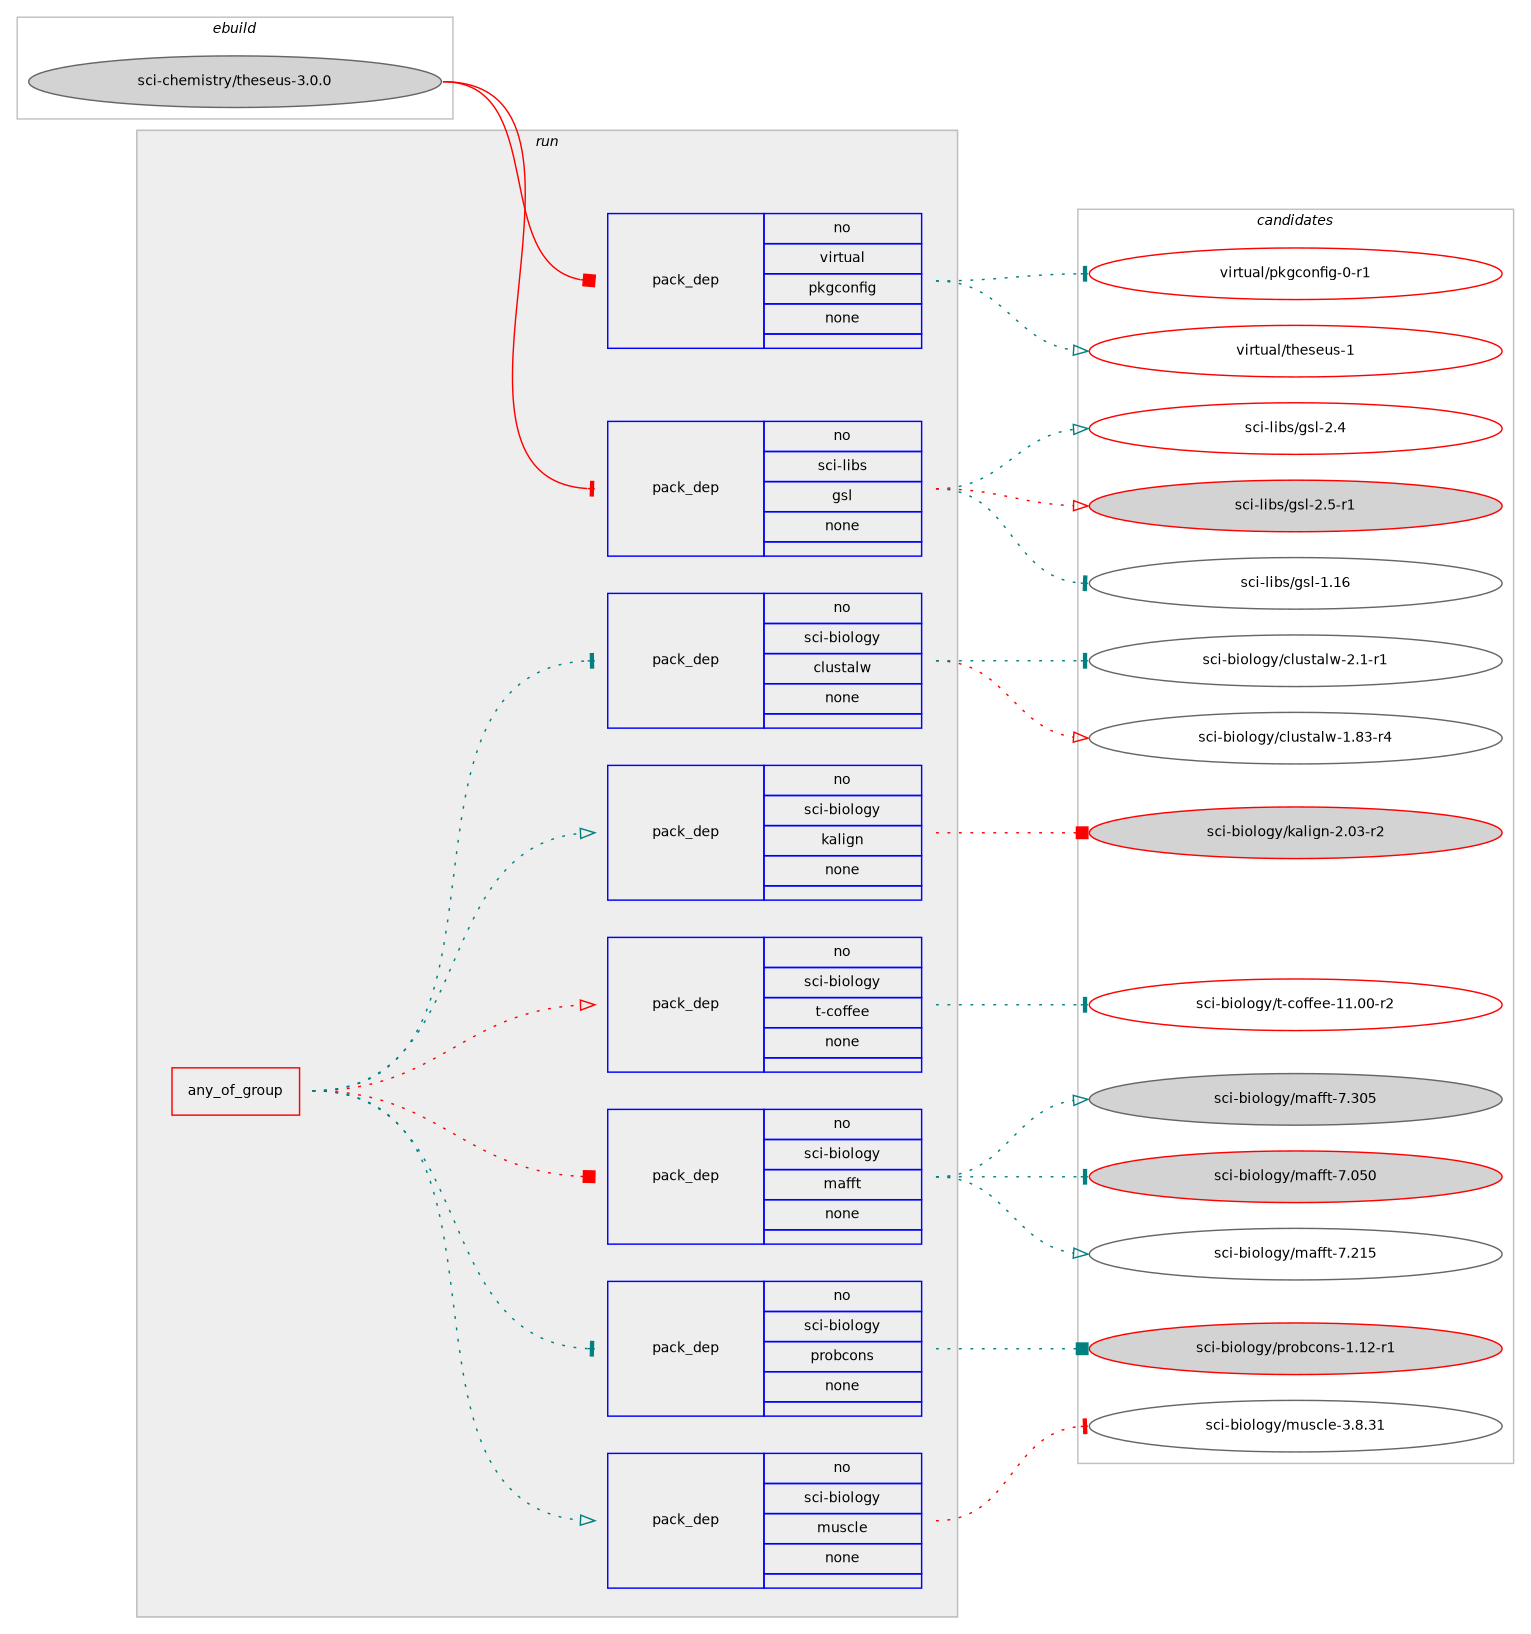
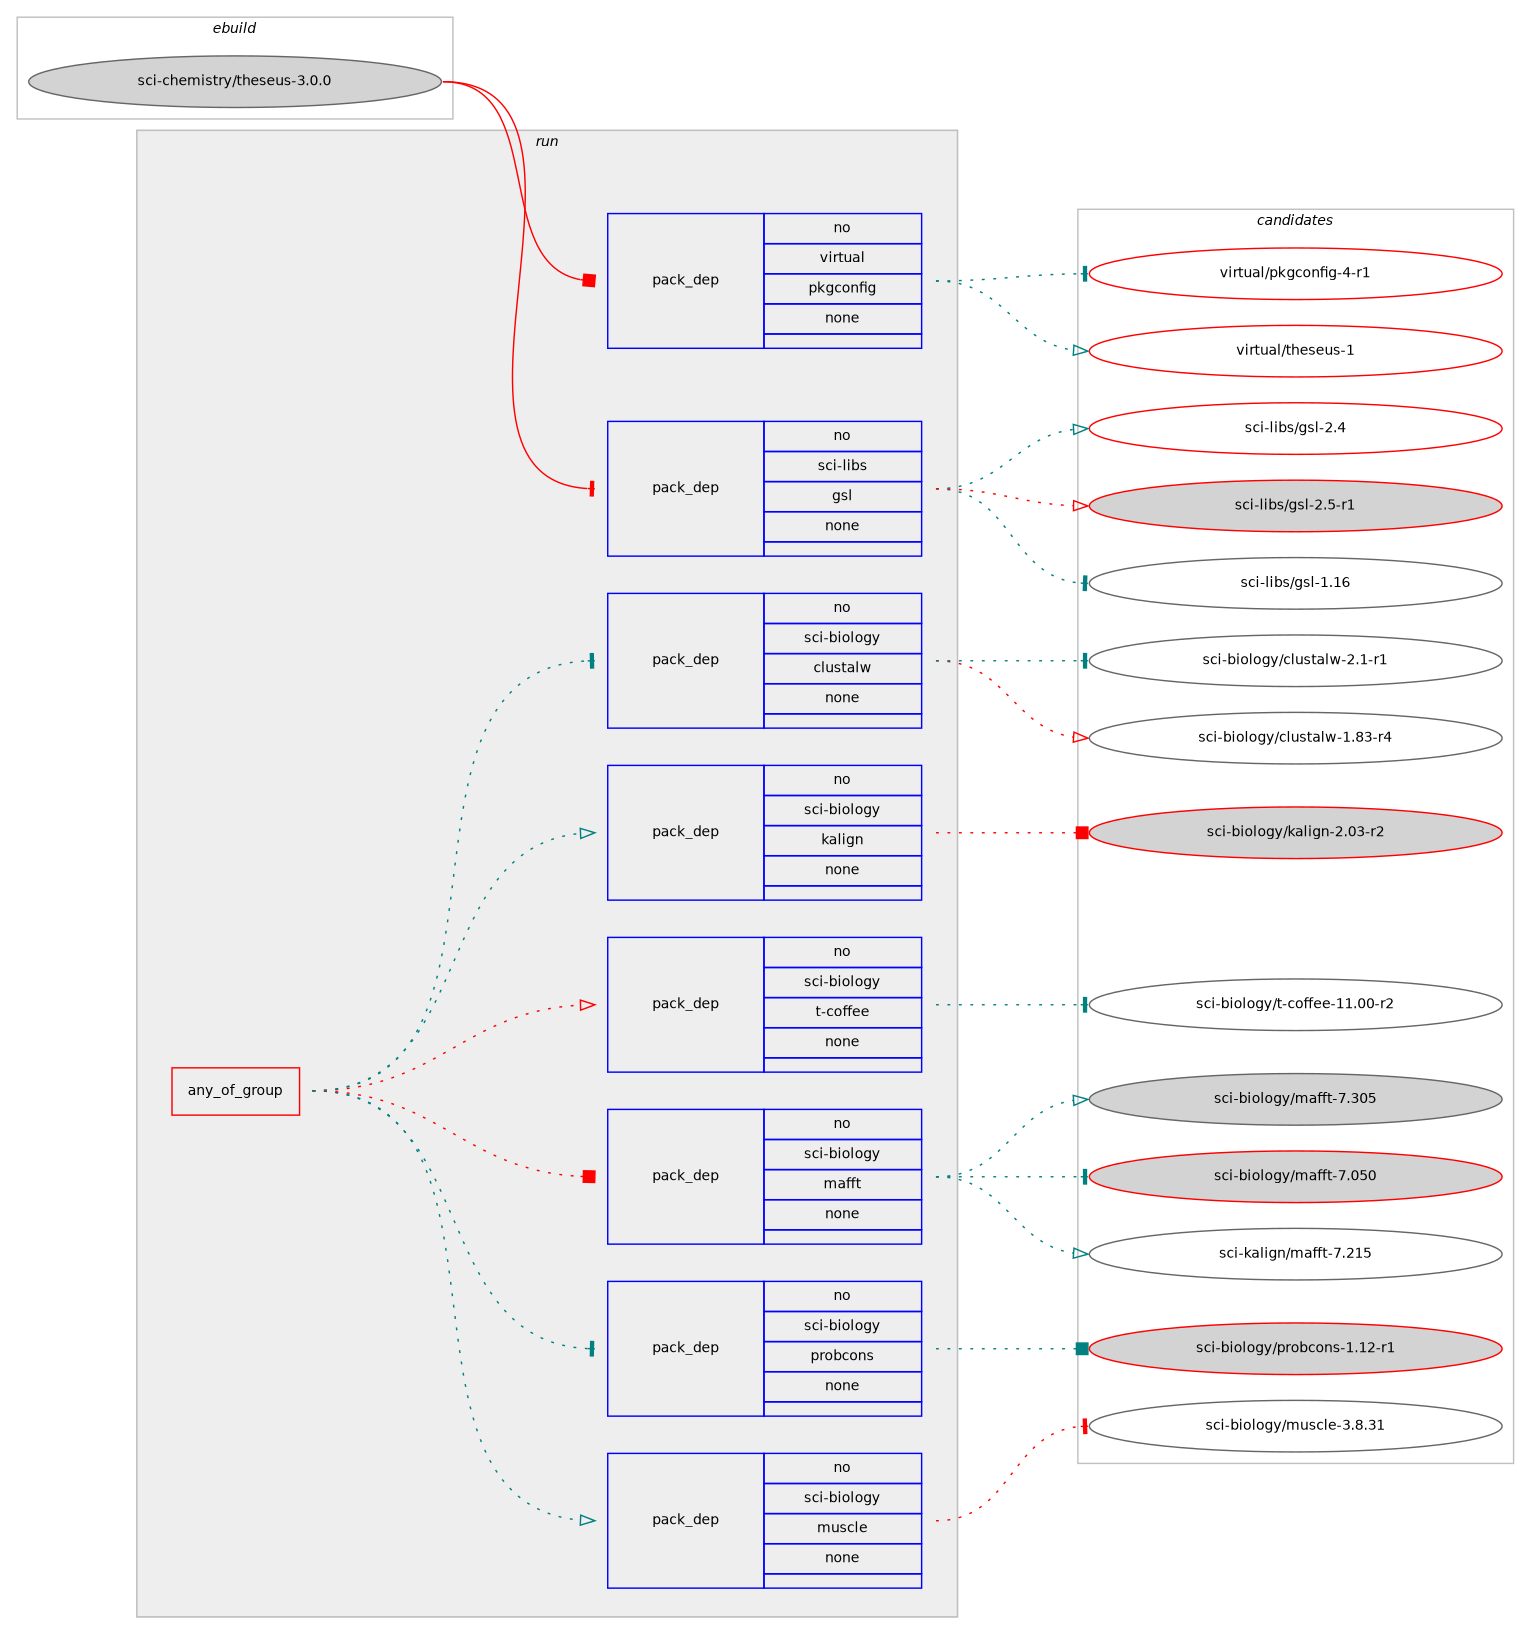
node "virtual/pkgconfig-0-r1": label "virtual/pkgconfig-0-r1" -> "virtual/pkgconfig-4-r1"
node "sci-biology/t-coffee-11.00-r2": color red -> gray40
node "sci-biology/mafft-7.215": label "sci-biology/mafft-7.215" -> "sci-kalign/mafft-7.215"
